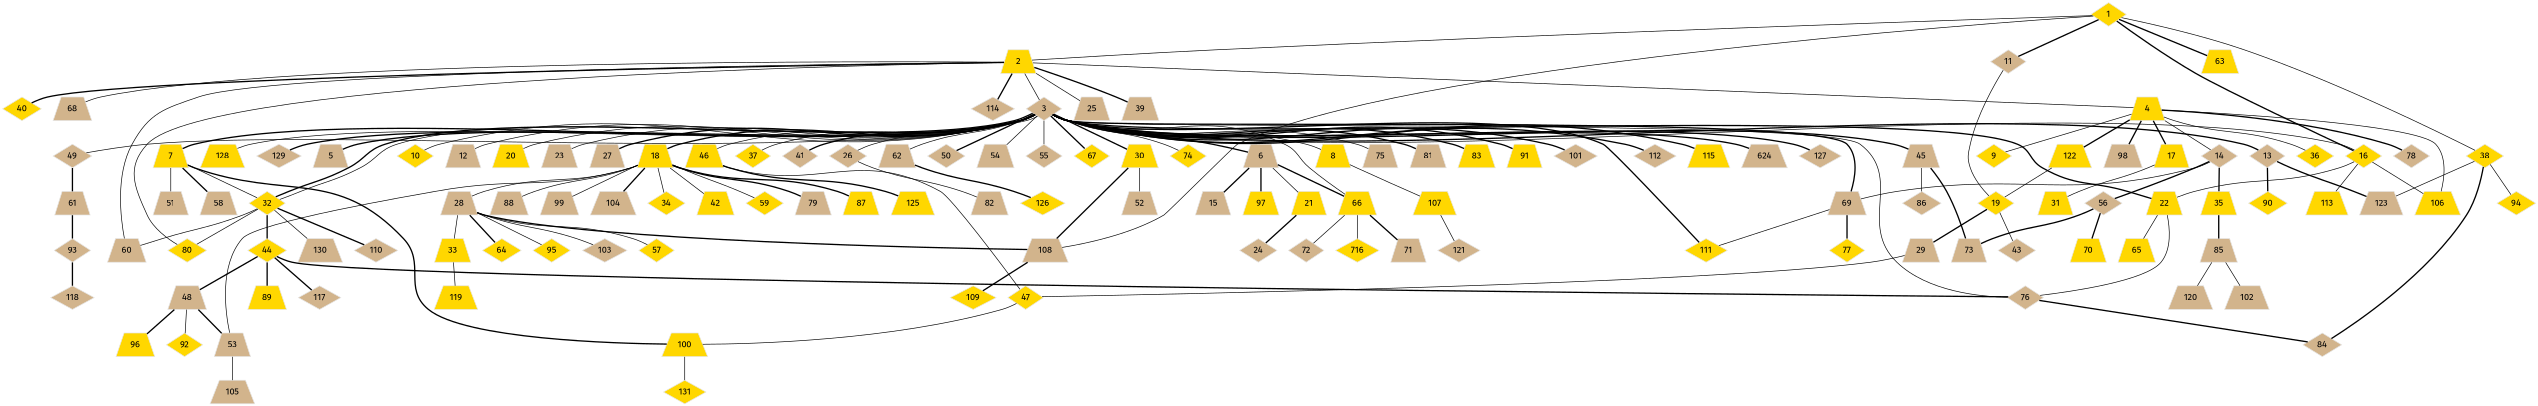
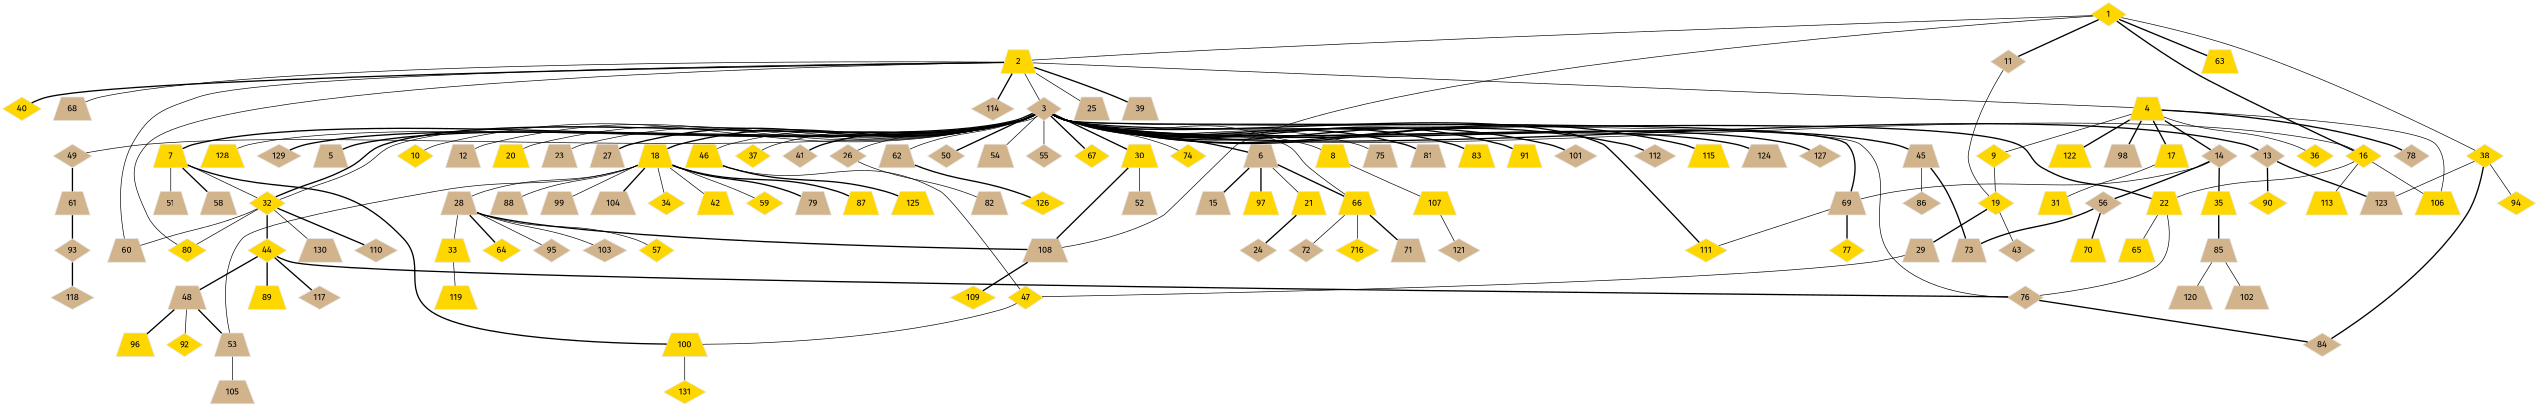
edge "4" -- "14": style solid -> bold
node "624": label "624" -> "124"
edge "122" -- "19": now "9" -- "19"
node "95": fillcolor gold -> tan
